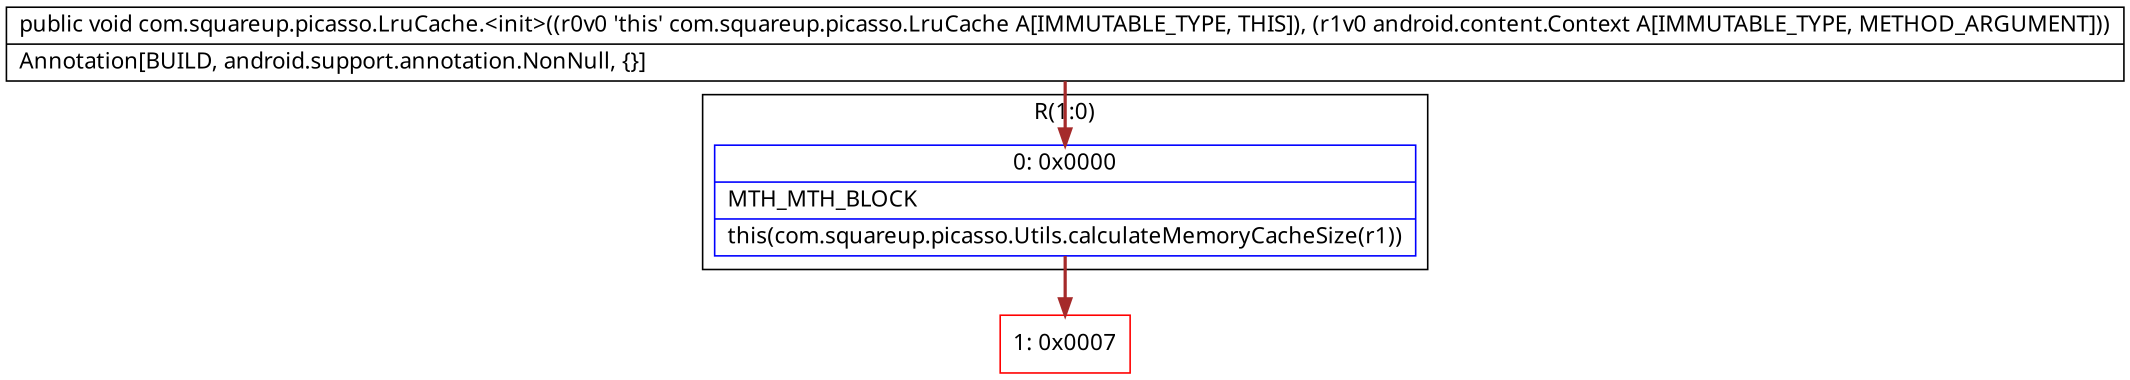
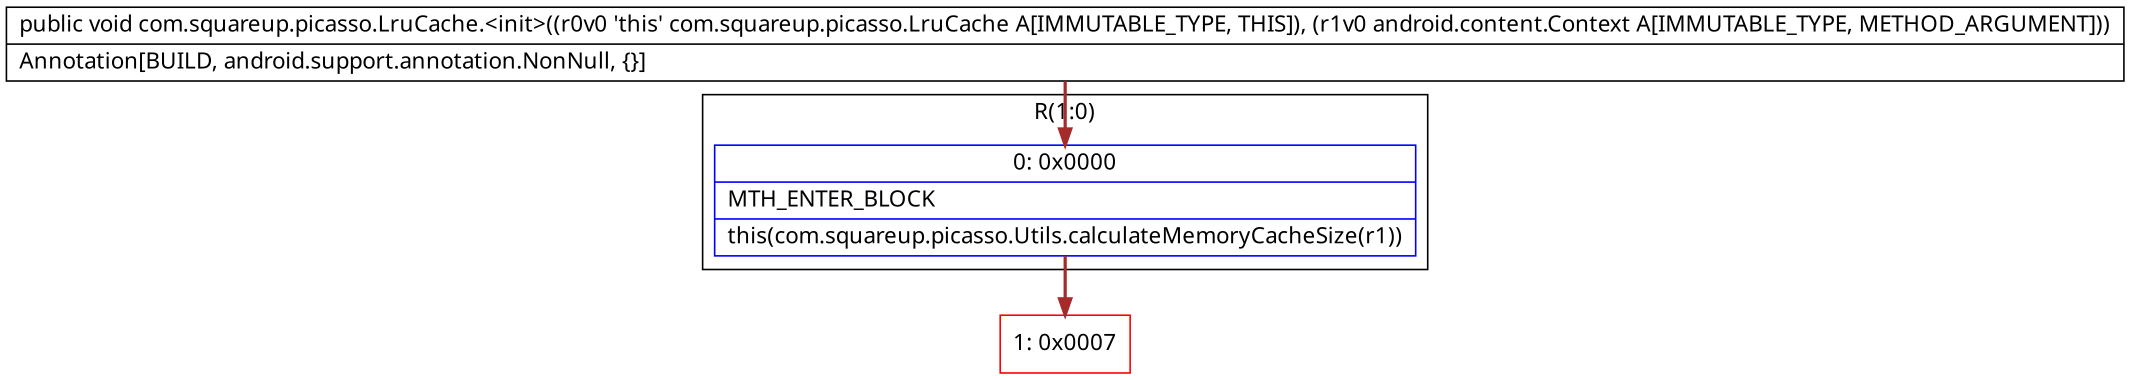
node "0: 0x0000": text "MTH_MTH_BLOCK" -> "MTH_ENTER_BLOCK"
